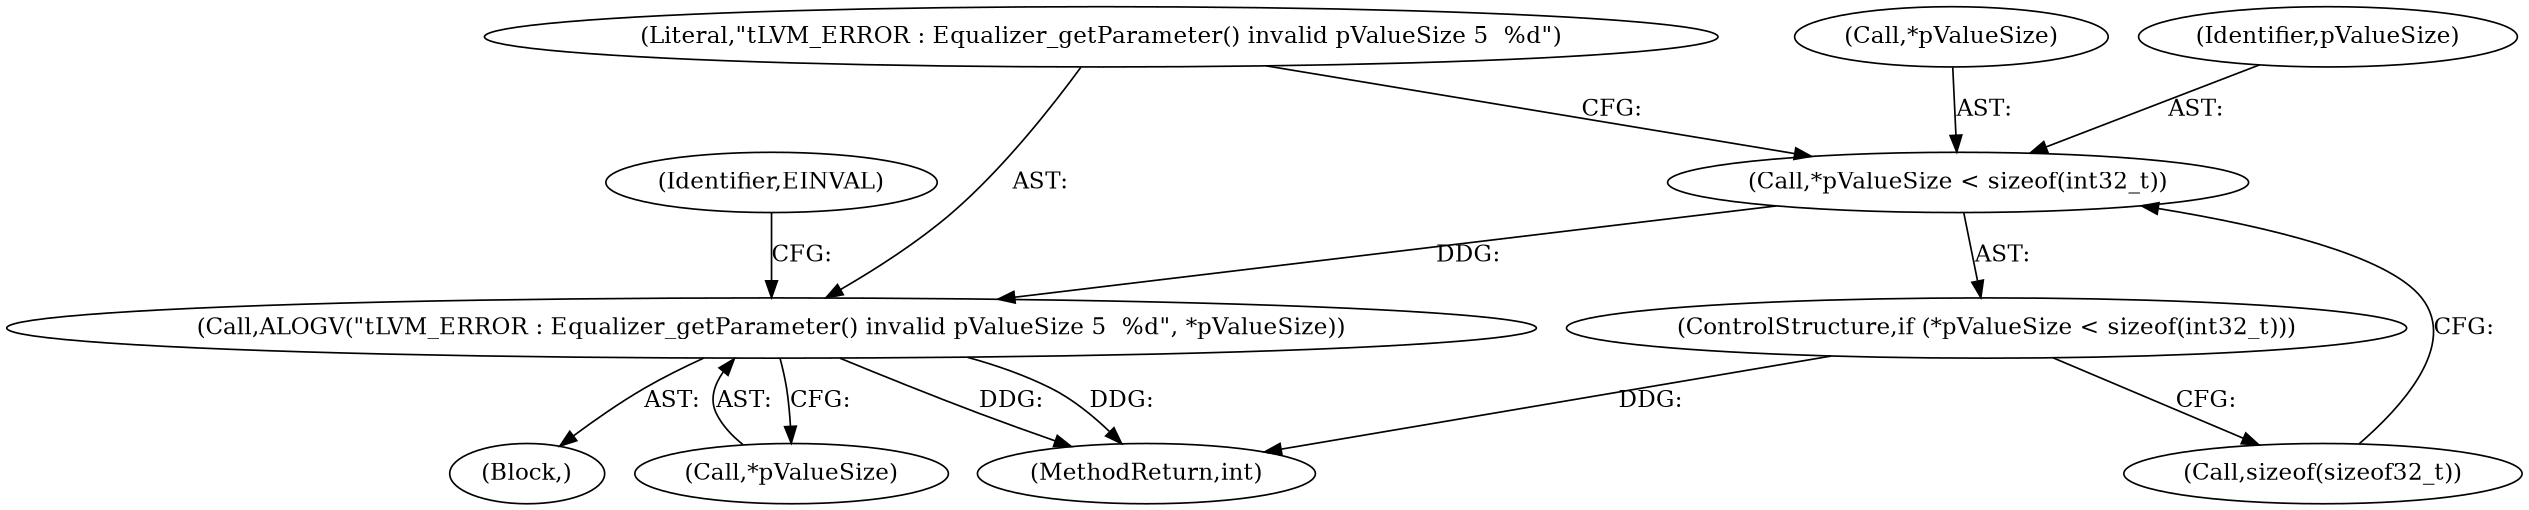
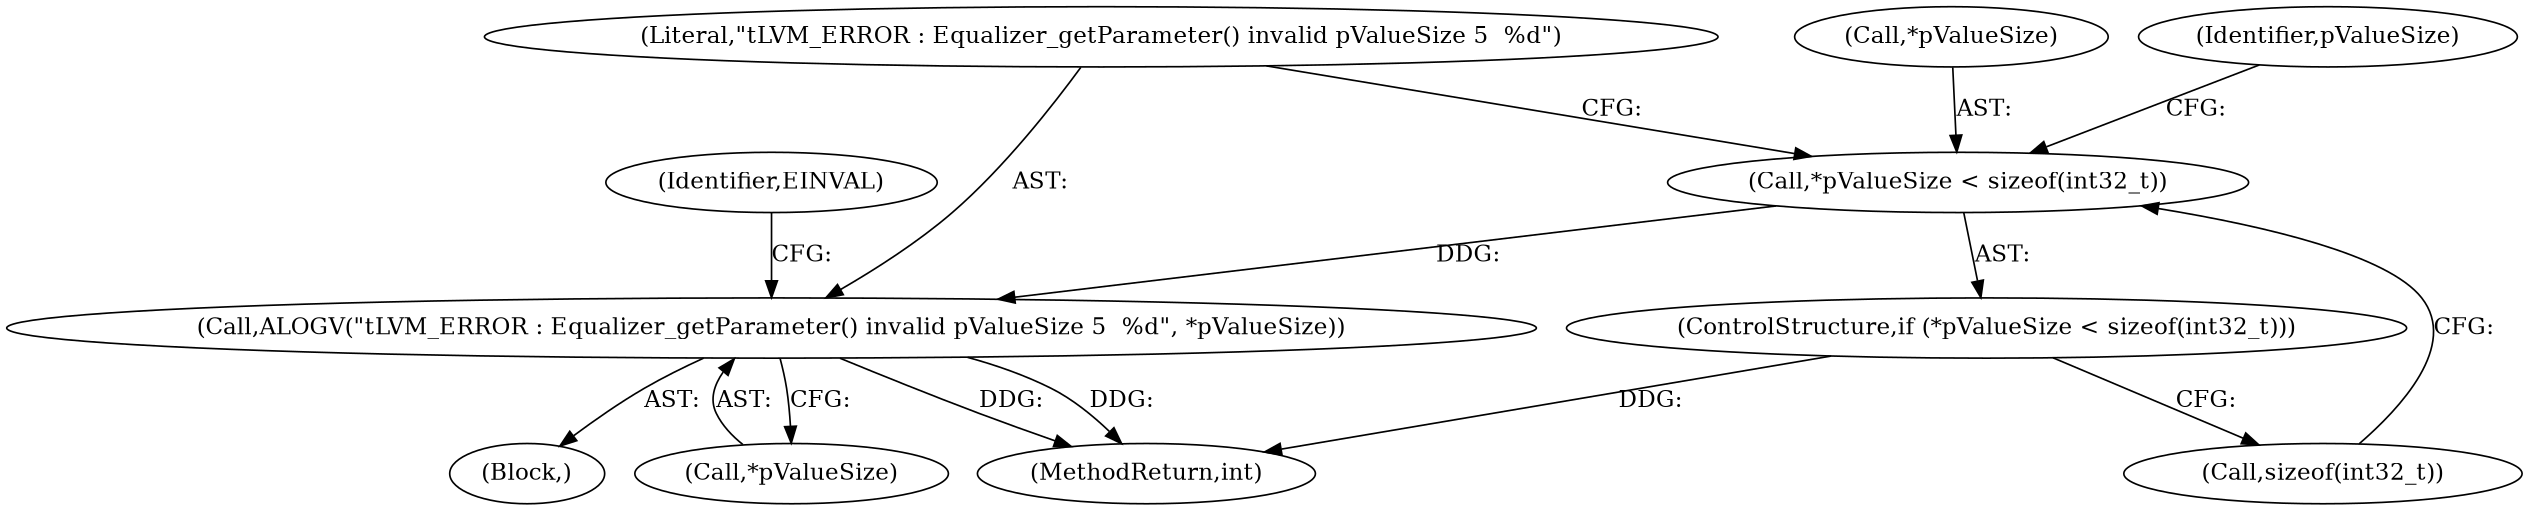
edge "(Identifier,pValueSize)" -> "(Call,*pValueSize < sizeof(int32_t))": label "AST: " -> "CFG: "
node "(Call,sizeof(sizeof32_t))": label "(Call,sizeof(sizeof32_t))" -> "(Call,sizeof(int32_t))"
